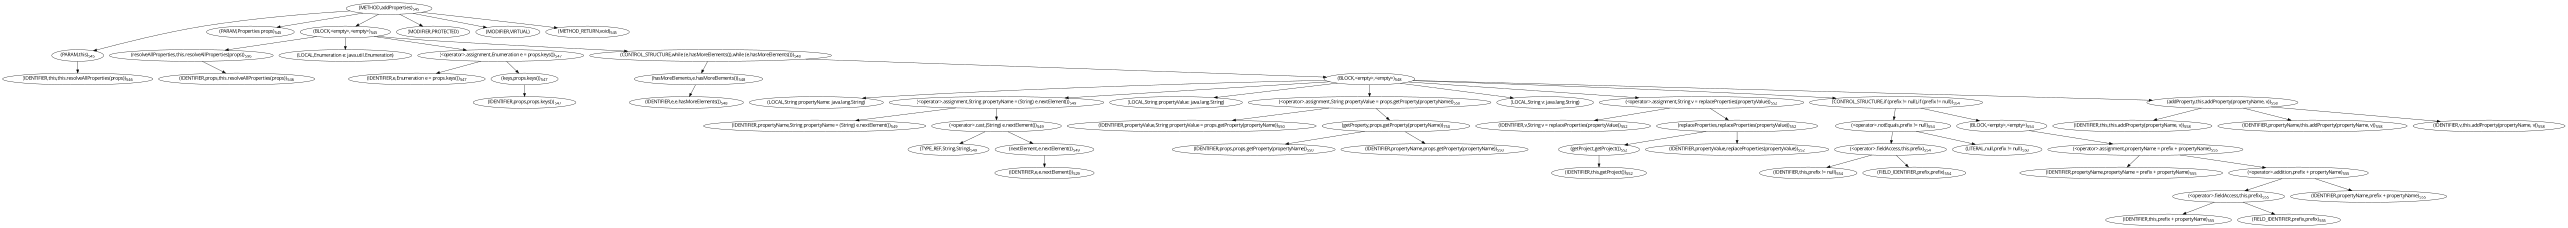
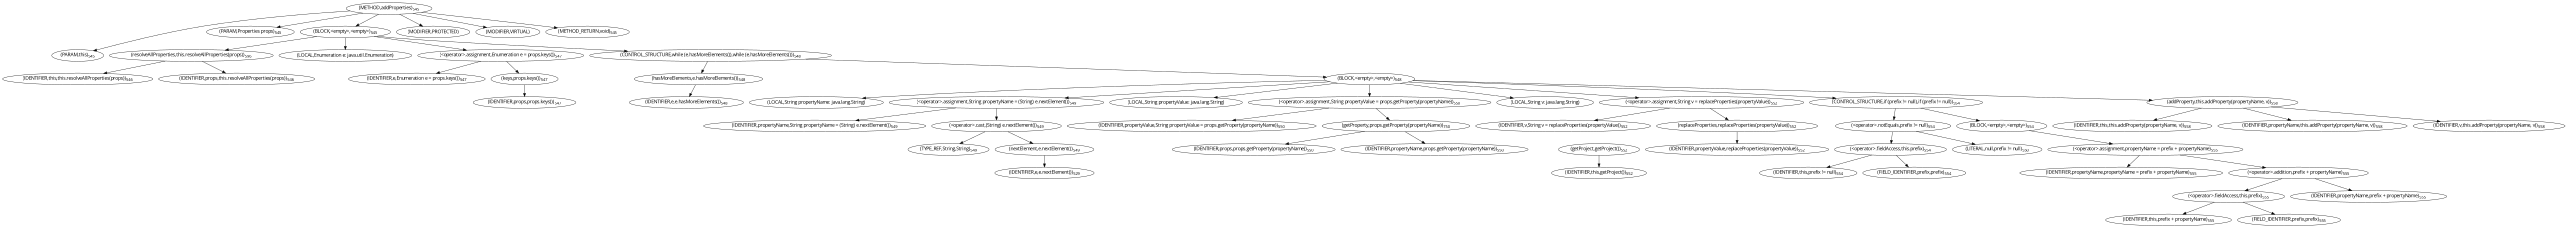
edge "(PARAM,this)" -> "(IDENTIFIER,this,this.resolveAllProperties(props))": now "(resolveAllProperties,this.resolveAllProperties(props))" -> "(IDENTIFIER,this,this.resolveAllProperties(props))"
edge "(replaceProperties,replaceProperties(propertyValue))" -> "(getProject,getProject())": removed
